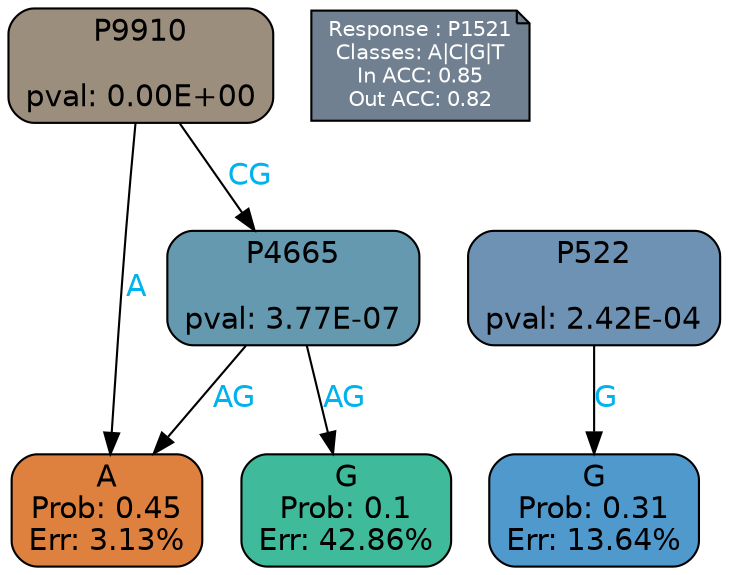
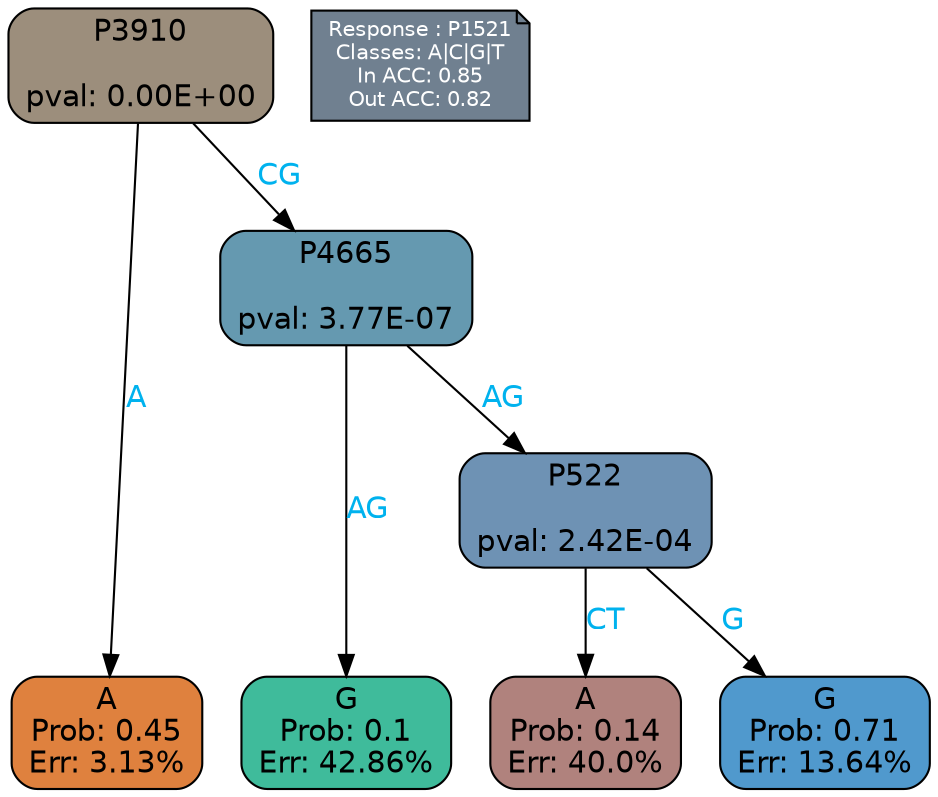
node "P9910 pval: 0.00E+00": label "P9910 pval: 0.00E+00" -> "P3910 pval: 0.00E+00"
edge "P4665 pval: 3.77E-07" -> "A Prob: 0.45 Err: 3.13%": now "P4665 pval: 3.77E-07" -> "P522 pval: 2.42E-04"
node "G Prob: 0.31 Err: 13.64%": label "G Prob: 0.31 Err: 13.64%" -> "G Prob: 0.71 Err: 13.64%"
node "A Prob: 0.14 Err: 40.0%": added
